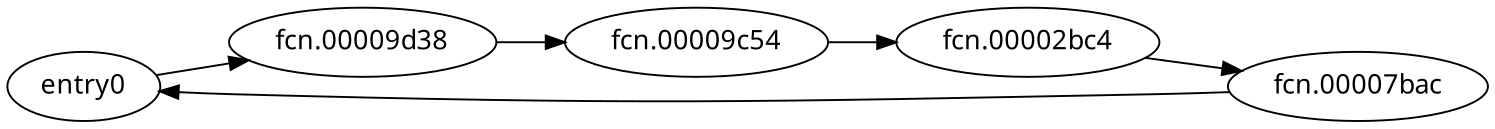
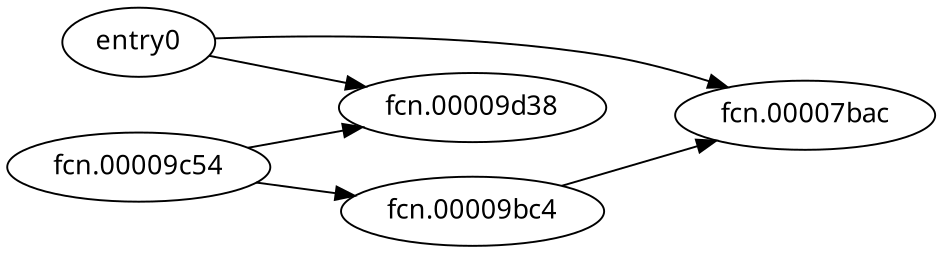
edge "fcn.00009d38" -> "fcn.00009c54": reversed
node "fcn.00002bc4": label "fcn.00002bc4" -> "fcn.00009bc4"
edge "fcn.00007bac" -> "entry0": reversed
